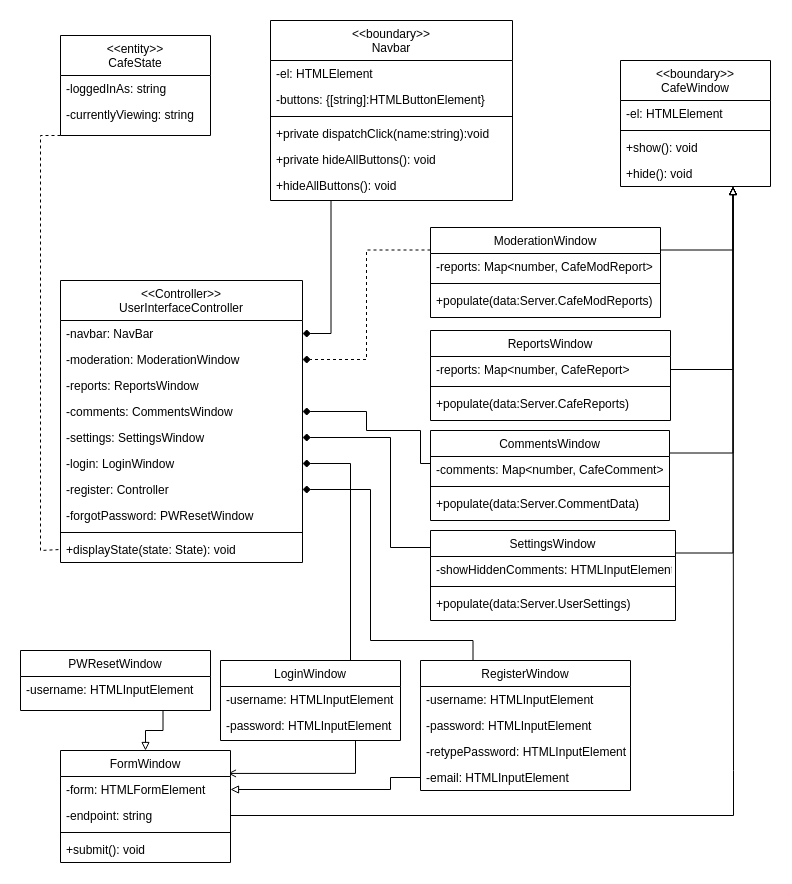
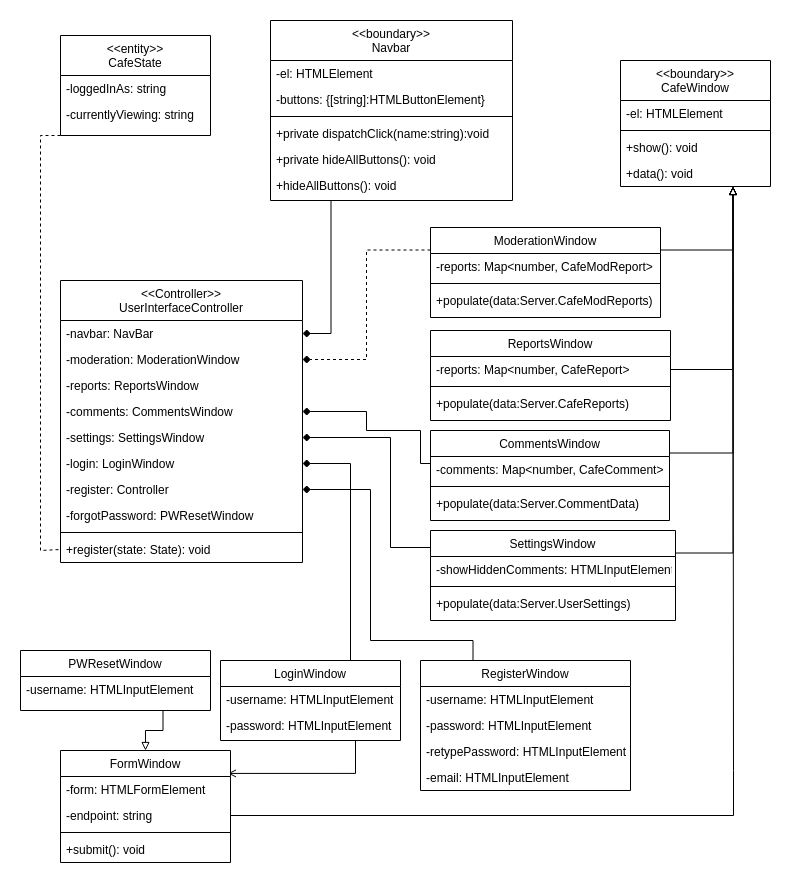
node "+hide(): void": label "+hide(): void" -> "+data(): void"
node "+displayState(state: State): void": label "+displayState(state: State): void" -> "+register(state: State): void"
edge "-email: HTMLInputElement" -> "-form: HTMLFormElement": removed
